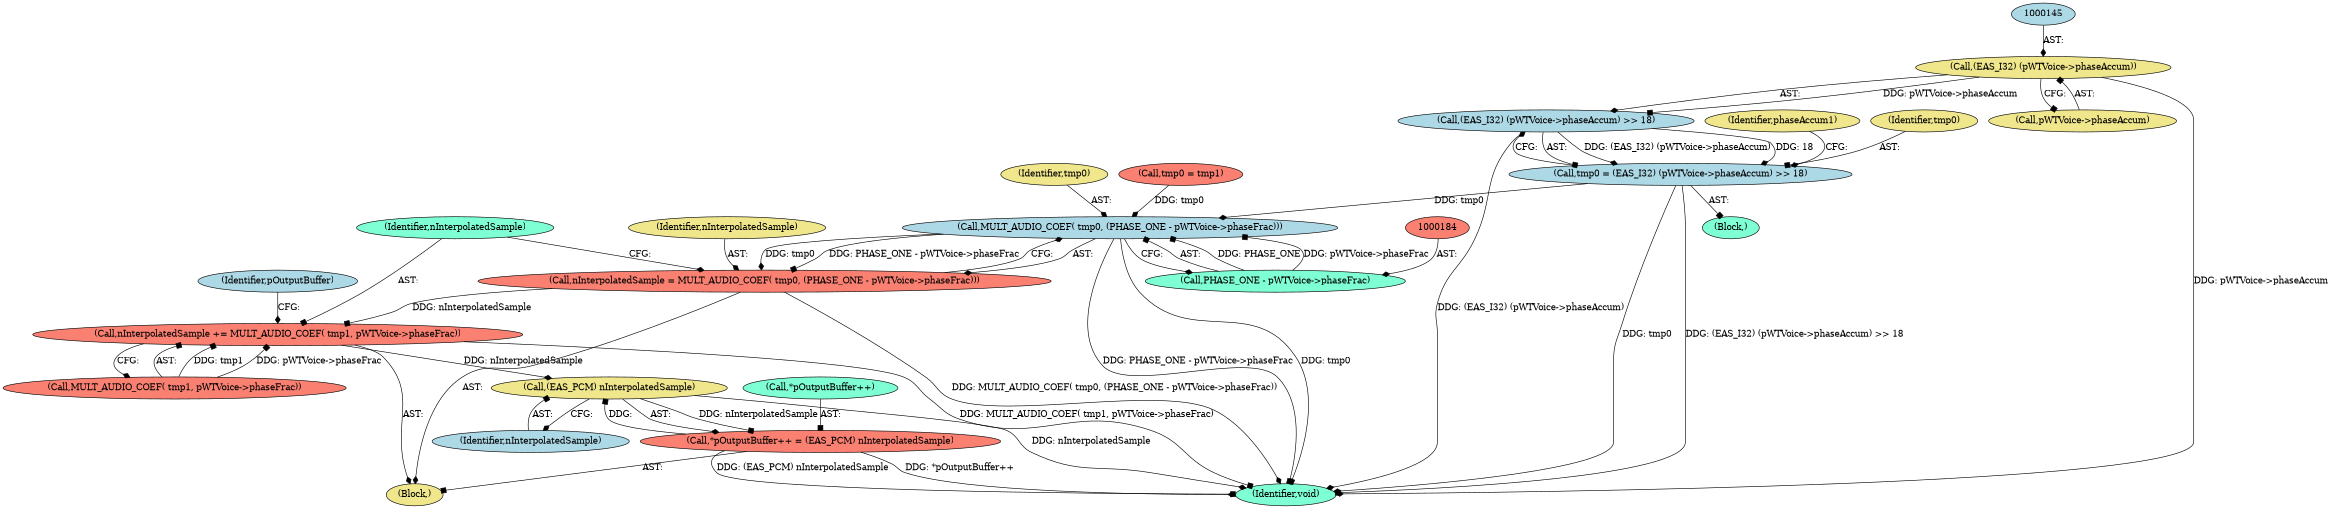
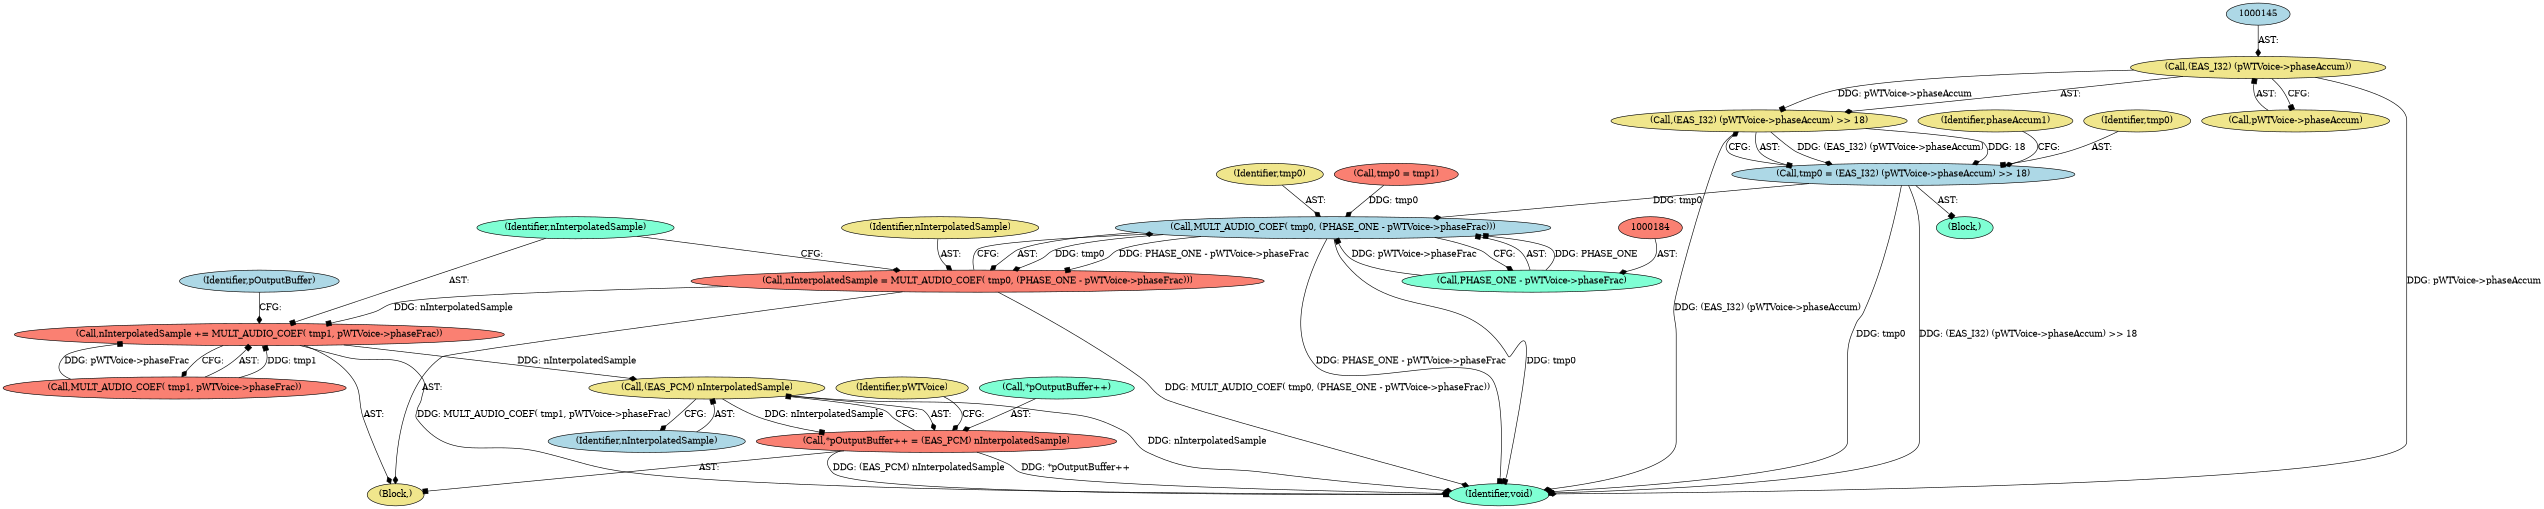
node "(Call,(EAS_I32) (pWTVoice->phaseAccum) >> 18)": fillcolor lightblue -> khaki
node "(Identifier,pWTVoice)": added
edge "(Call,*pOutputBuffer++)" -> "(Call,*pOutputBuffer++ = (EAS_PCM) nInterpolatedSample)": arrowhead box -> diamond
edge "(Call,*pOutputBuffer++ = (EAS_PCM) nInterpolatedSample)" -> "(Call,(EAS_PCM) nInterpolatedSample)": label "DDG: " -> "CFG: "
